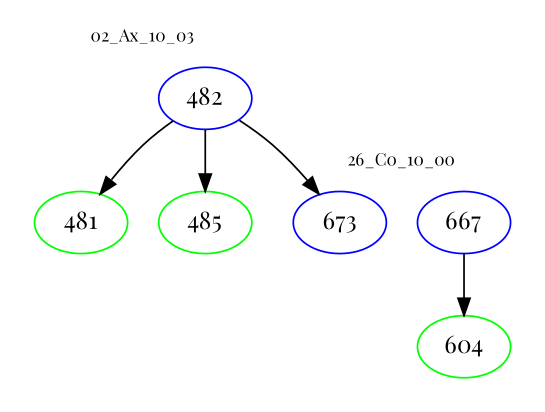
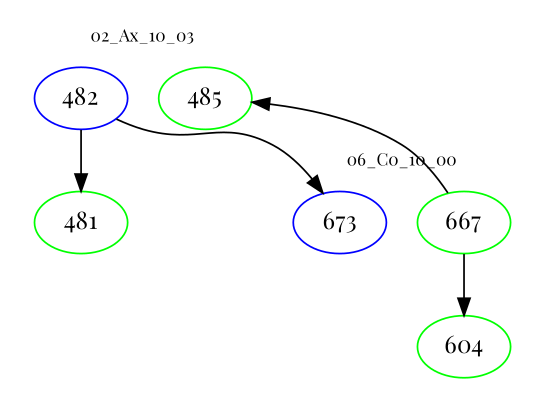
edge "482" -> "485": now "667" -> "485"
cluster "26_C0_10_00": label "26_C0_10_00" -> "06_C0_10_00"
node "667": color blue -> green
